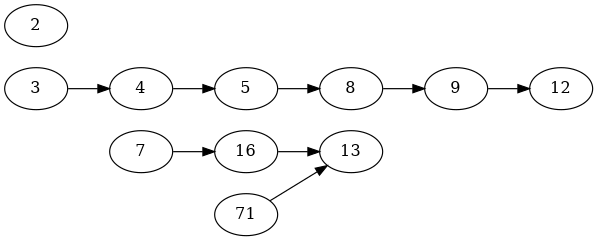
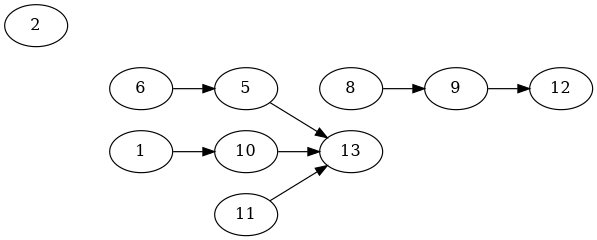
node "3": removed
node "4": label "4" -> "6"
edge "5" -> "8": now "5" -> "13"
node "7": label "7" -> "1"
node "16": label "16" -> "10"
node "71": label "71" -> "11"
